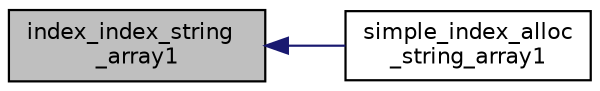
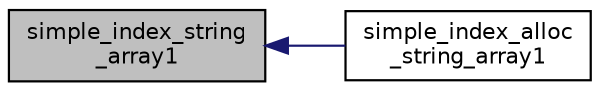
node "index_index_string _array1": label "index_index_string _array1" -> "simple_index_string _array1"
